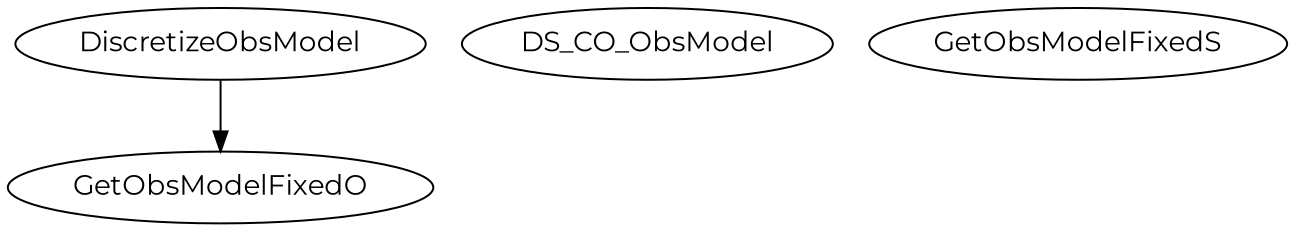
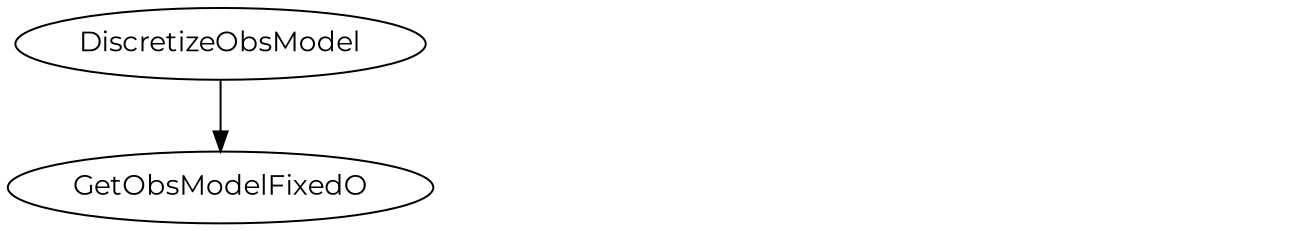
node "DS_CO_ObsModel": removed
node "GetObsModelFixedS": removed
